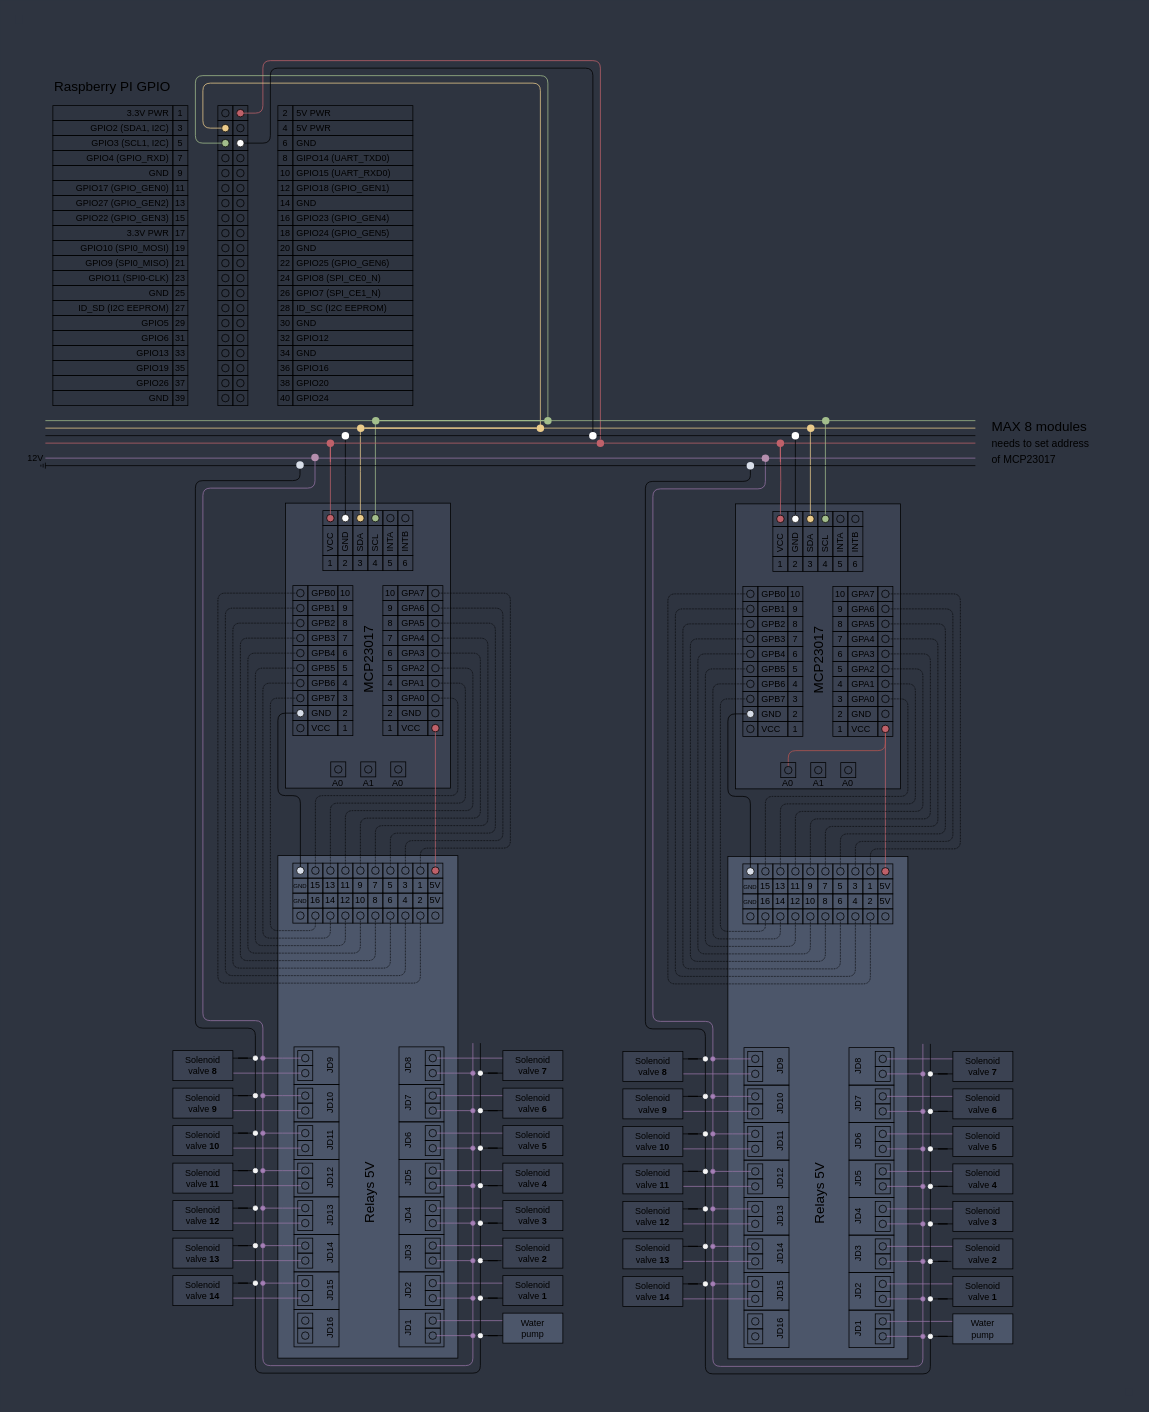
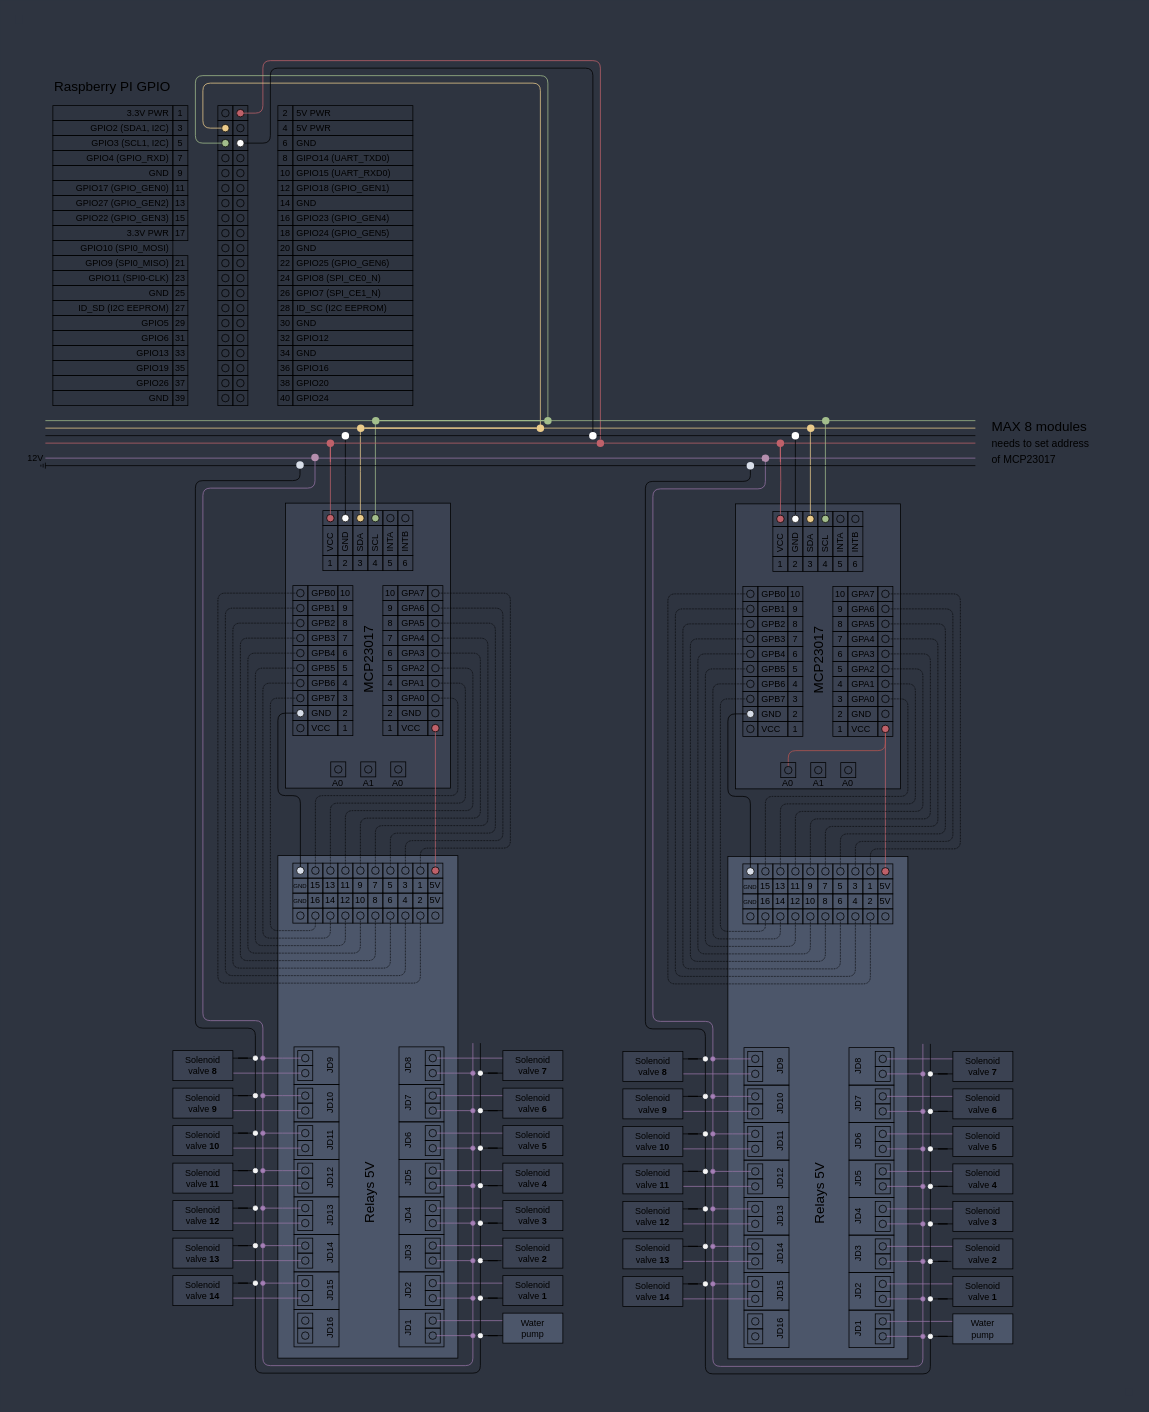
node "19": removed
